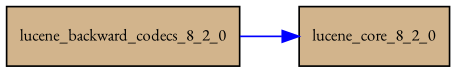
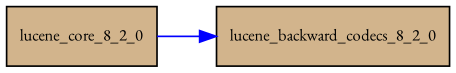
edge "lucene_backward_codecs_8_2_0" -> "lucene_core_8_2_0": reversed
